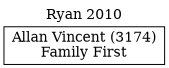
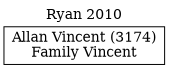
node "Allan Vincent (3174) Family First": label "Allan Vincent (3174) Family First" -> "Allan Vincent (3174) Family Vincent"
